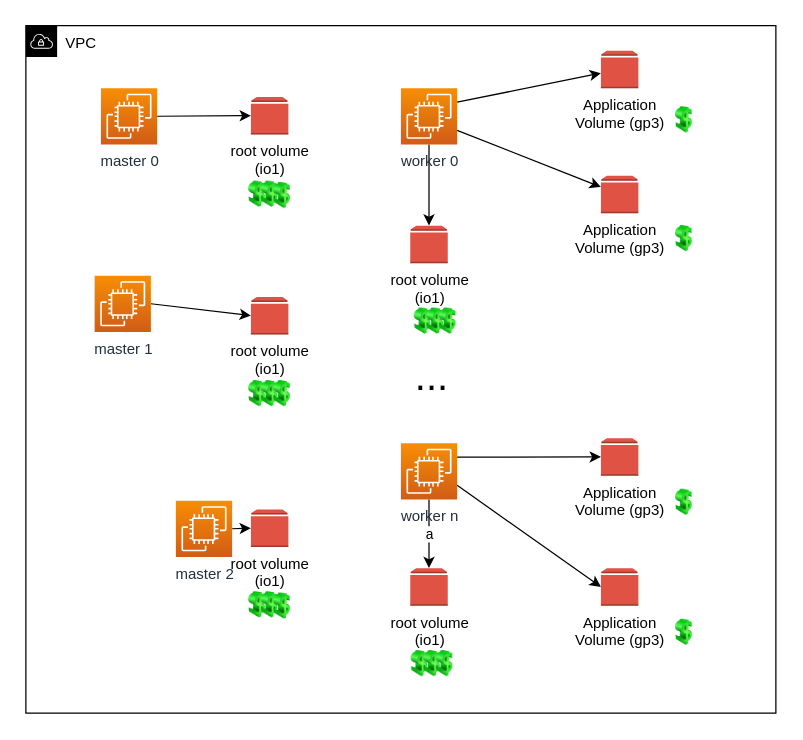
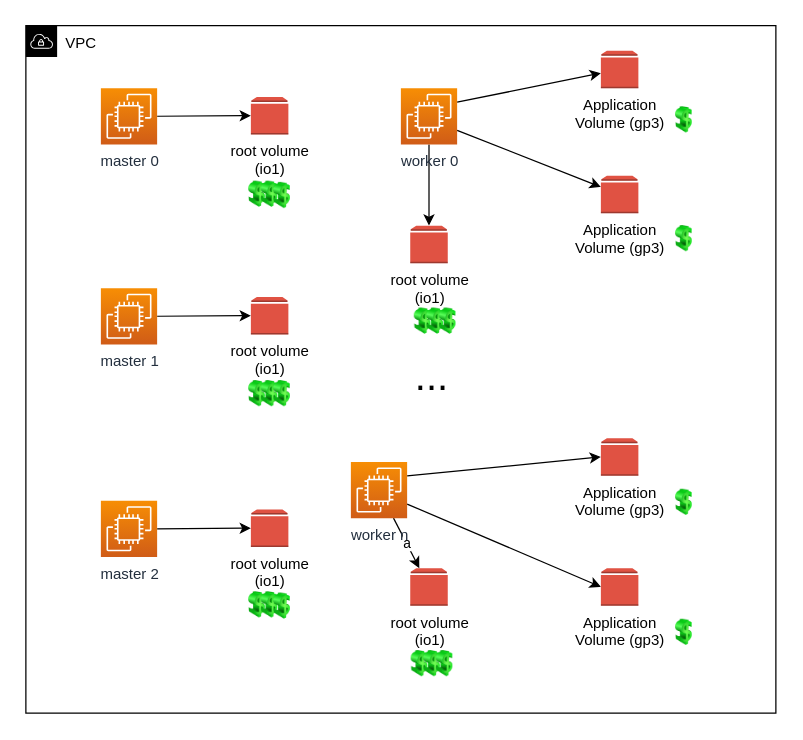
node "master 1": moved (123, 304) -> (129, 316)
node "worker n": moved (429, 471) -> (379, 490)
node "master 2": moved (204, 529) -> (129, 529)
